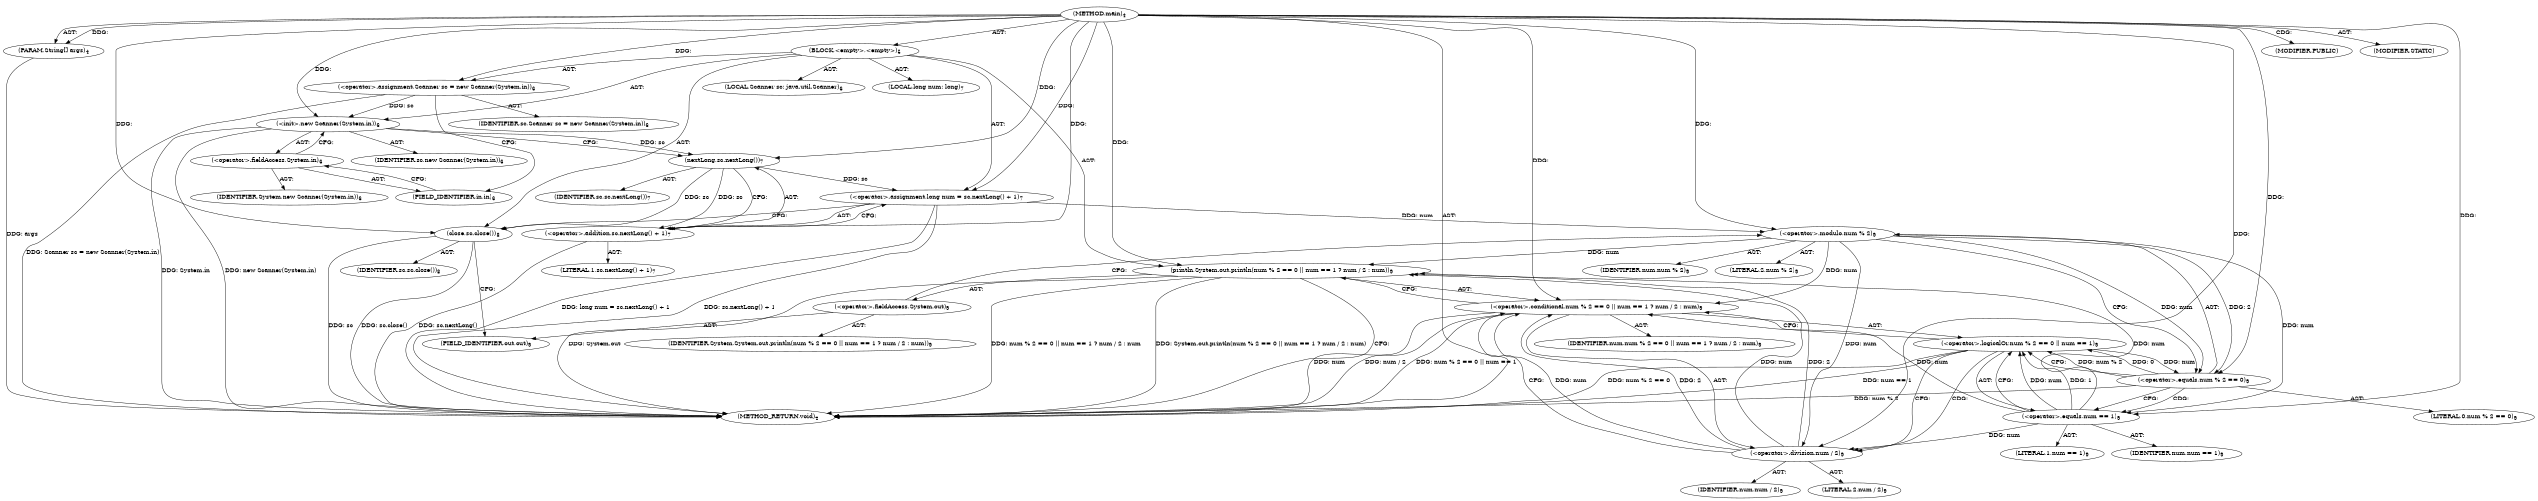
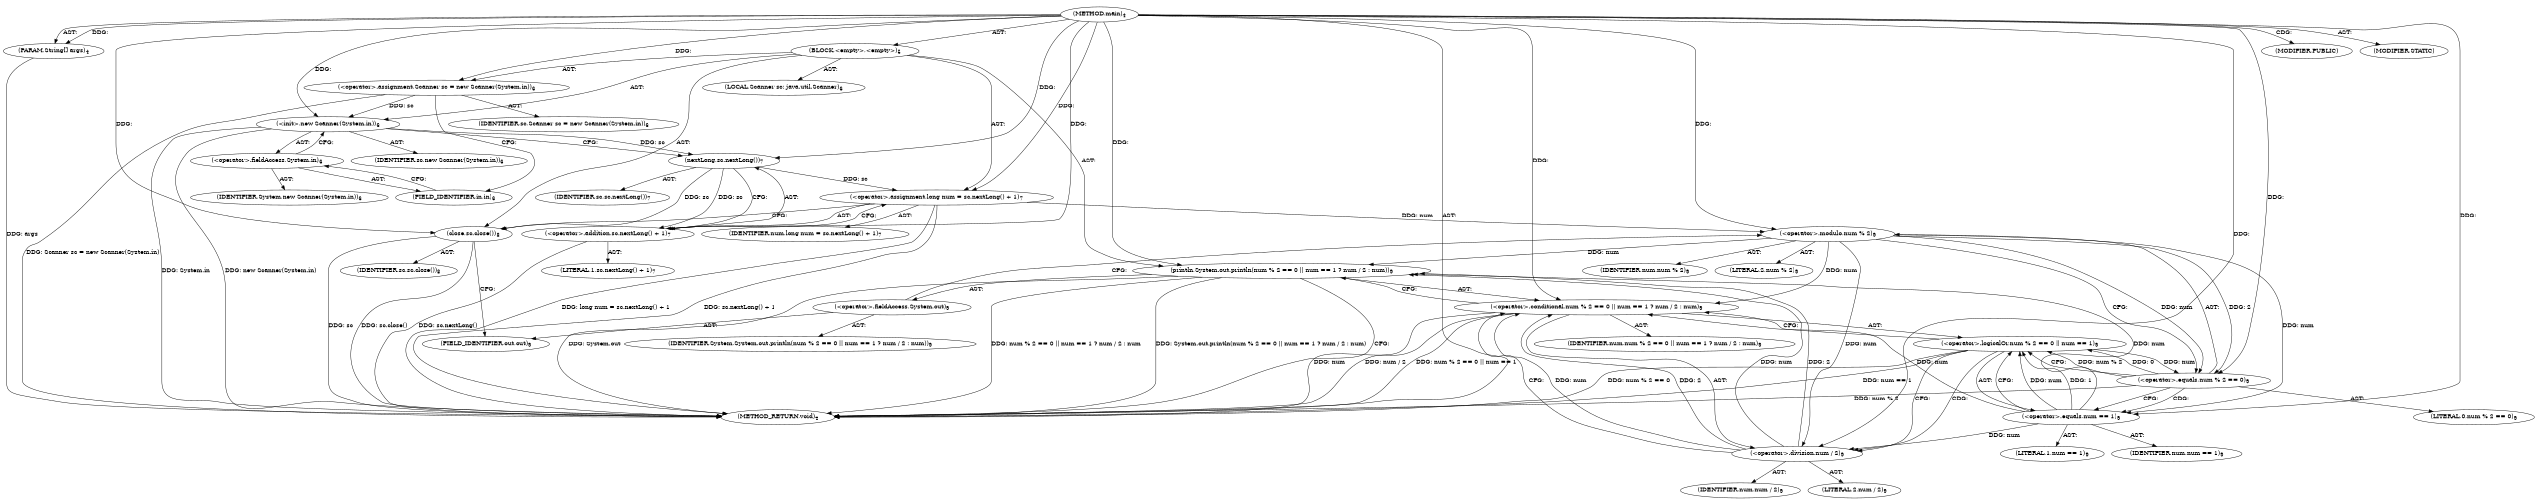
node "(LOCAL,long num: long)": removed
node "(IDENTIFIER,num,long num = sc.nextLong() + 1)": added
